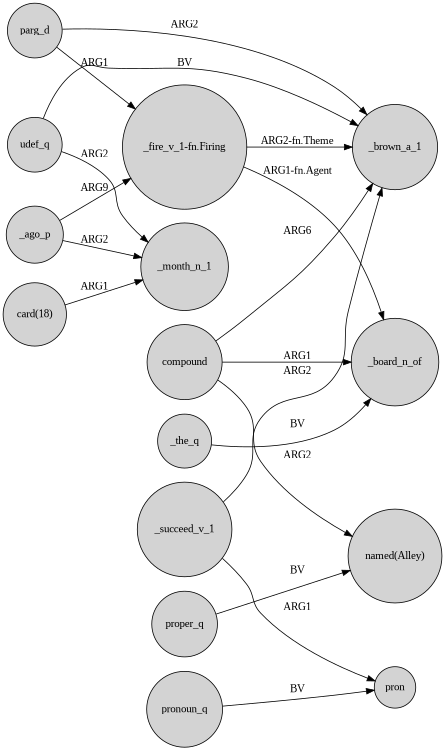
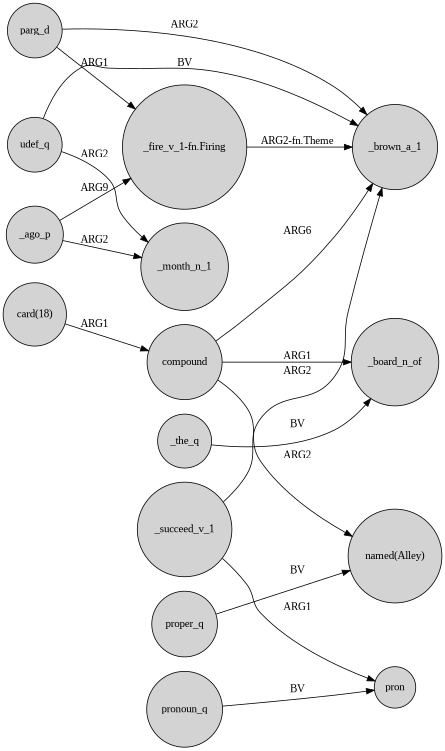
edge "_fire_v_1-fn.Firing" -> "_board_n_of": removed, label "ARG1-fn.Agent"
edge "card(18)" -> "_month_n_1": now "card(18)" -> "compound"
